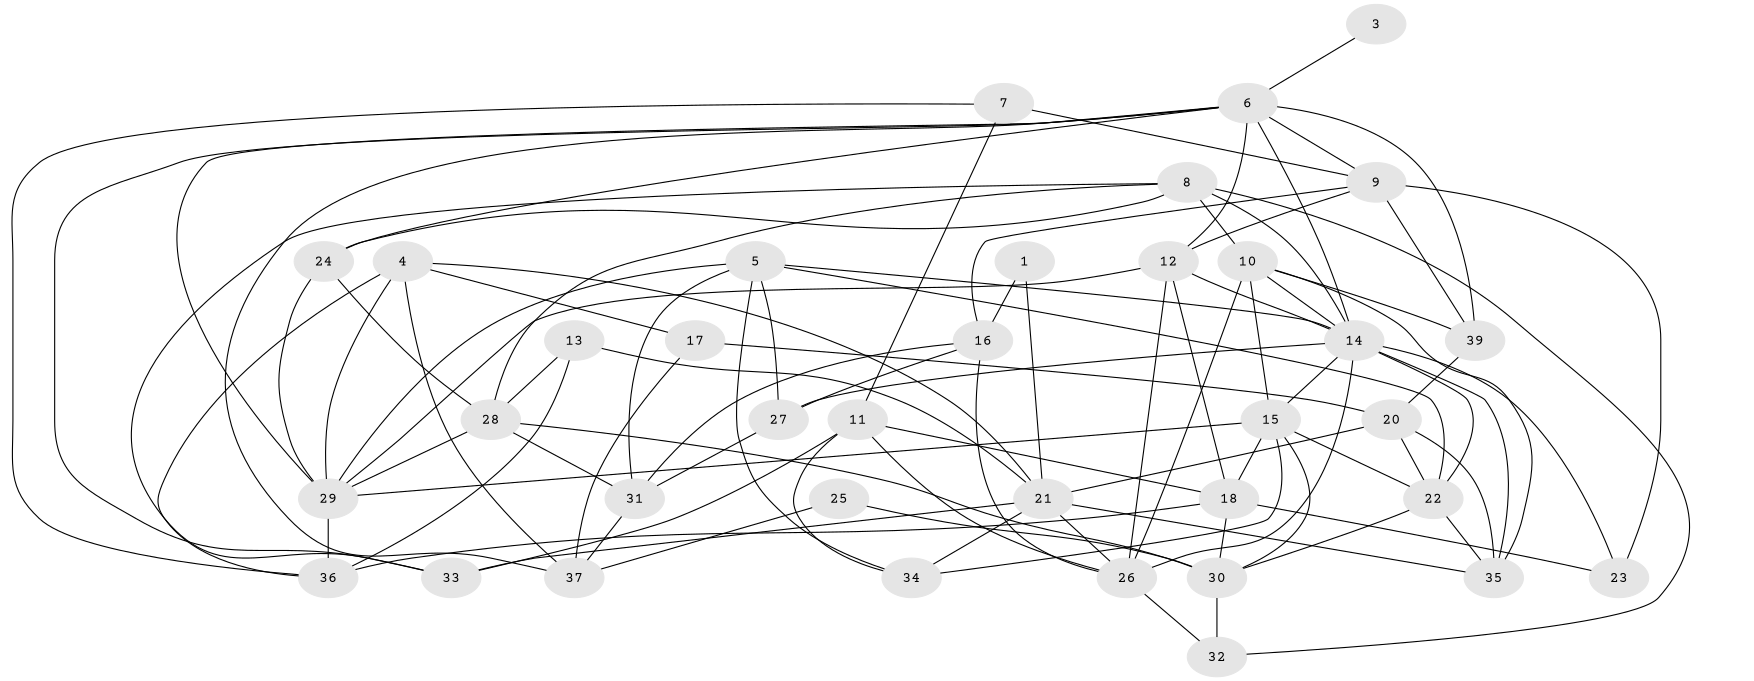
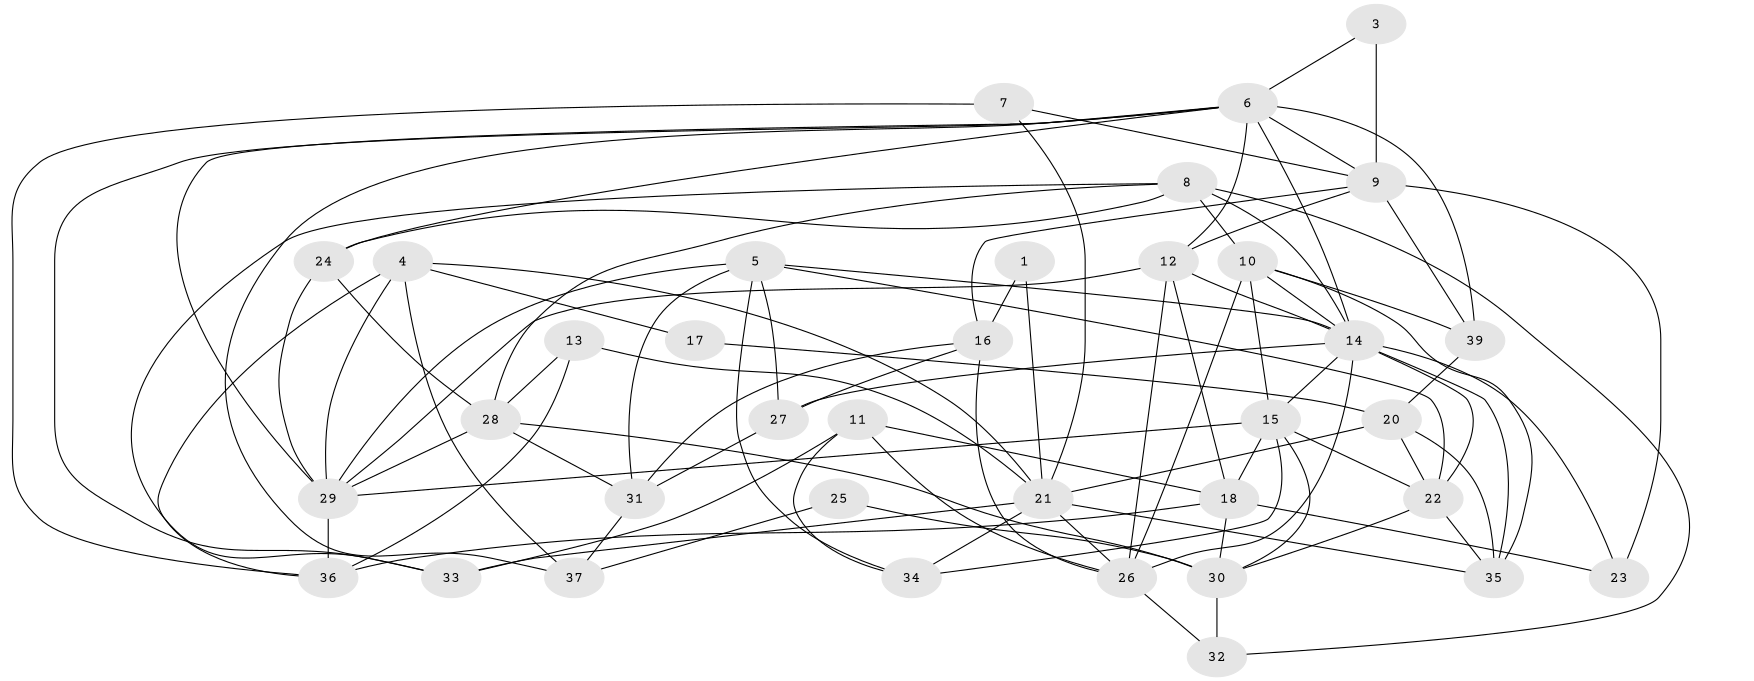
edge "3" -- "9": added
edge "7" -- "11": now "7" -- "21"
edge "17" -- "37": removed
